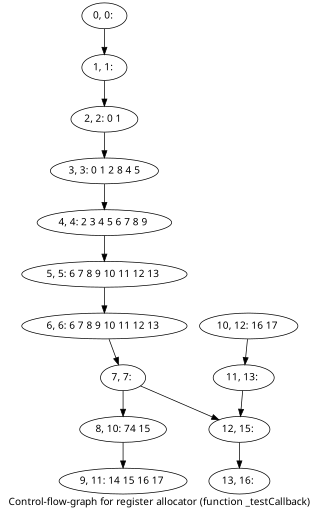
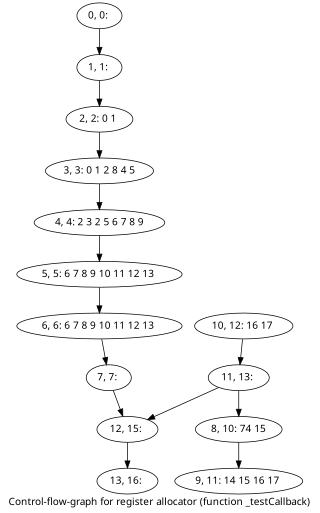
node "4, 4: 2 3 4 5 6 7 8 9": label "4, 4: 2 3 4 5 6 7 8 9" -> "4, 4: 2 3 2 5 6 7 8 9"
edge "7, 7:" -> "8, 10: 74 15": now "11, 13:" -> "8, 10: 74 15"
